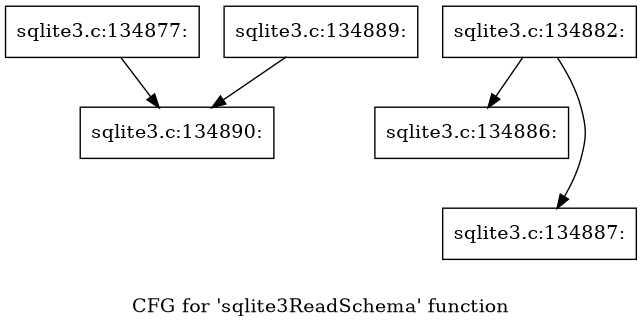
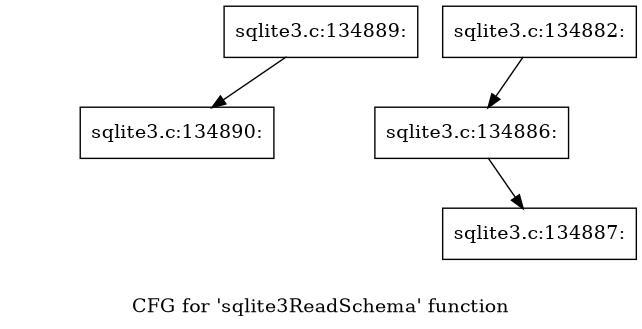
node "sqlite3.c:134877:": removed
edge "sqlite3.c:134882:" -> "sqlite3.c:134887:": now "sqlite3.c:134886:" -> "sqlite3.c:134887:"
